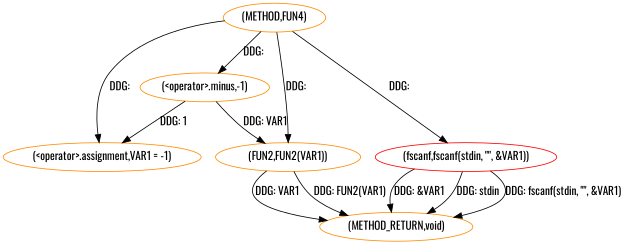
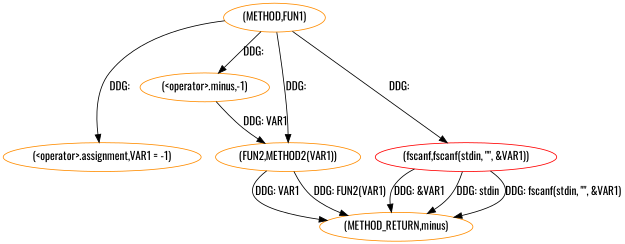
node "(METHOD,FUN4)": label "(METHOD,FUN4)" -> "(METHOD,FUN1)"
edge "(<operator>.minus,-1)" -> "(<operator>.assignment,VAR1 = -1)": removed, label "DDG: 1"
node "(FUN2,FUN2(VAR1))": label "(FUN2,FUN2(VAR1))" -> "(FUN2,METHOD2(VAR1))"
node "(METHOD_RETURN,void)": label "(METHOD_RETURN,void)" -> "(METHOD_RETURN,minus)"
